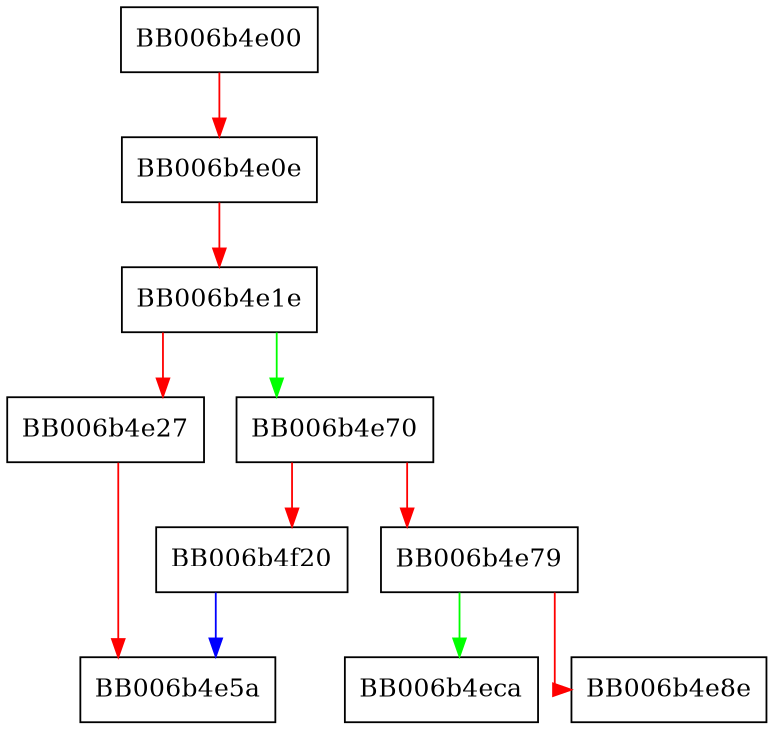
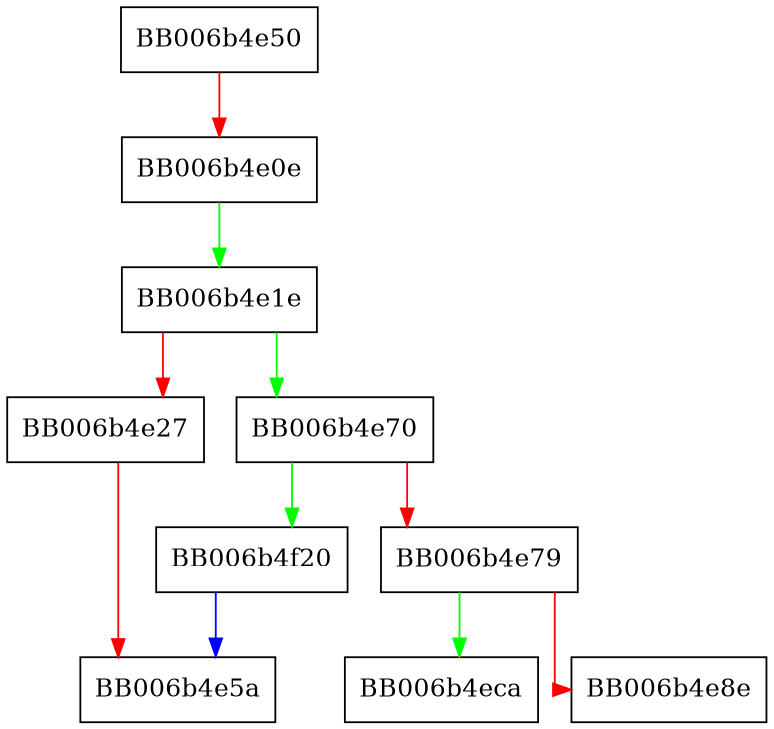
node "BB006b4e00": label "BB006b4e00" -> "BB006b4e50"
edge "BB006b4e0e" -> "BB006b4e1e": color red -> green
edge "BB006b4e70" -> "BB006b4f20": color red -> green
